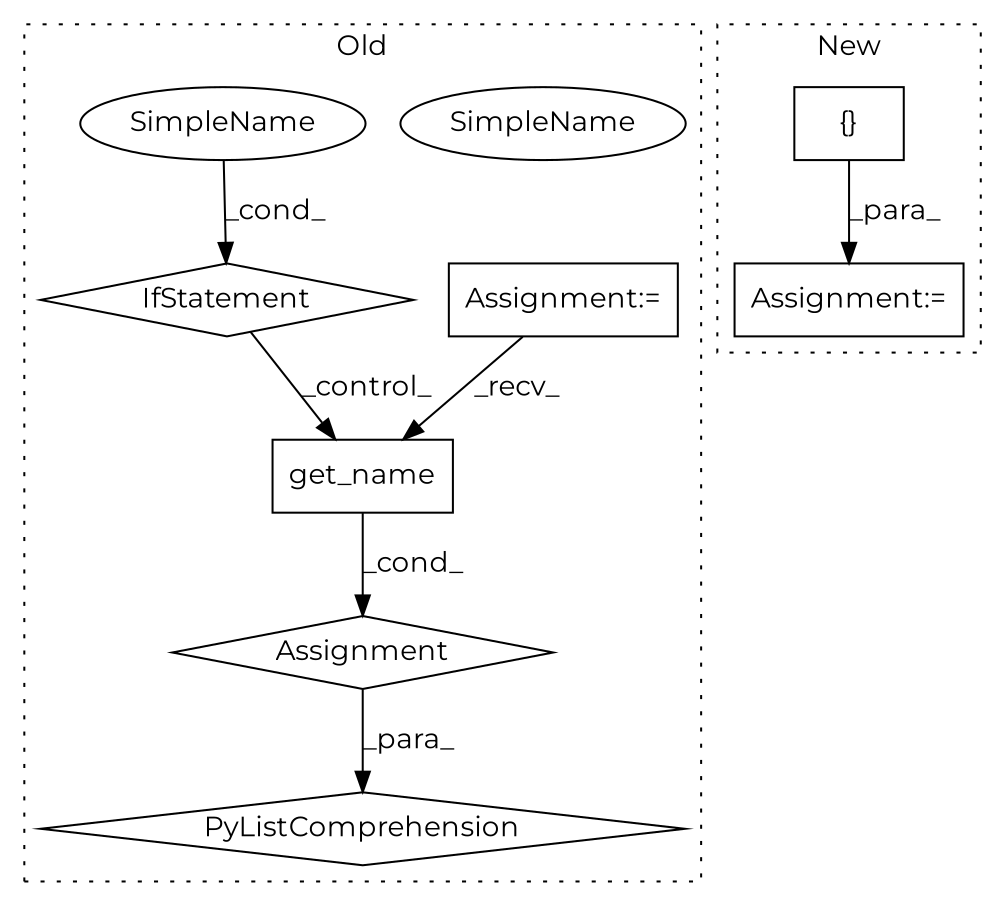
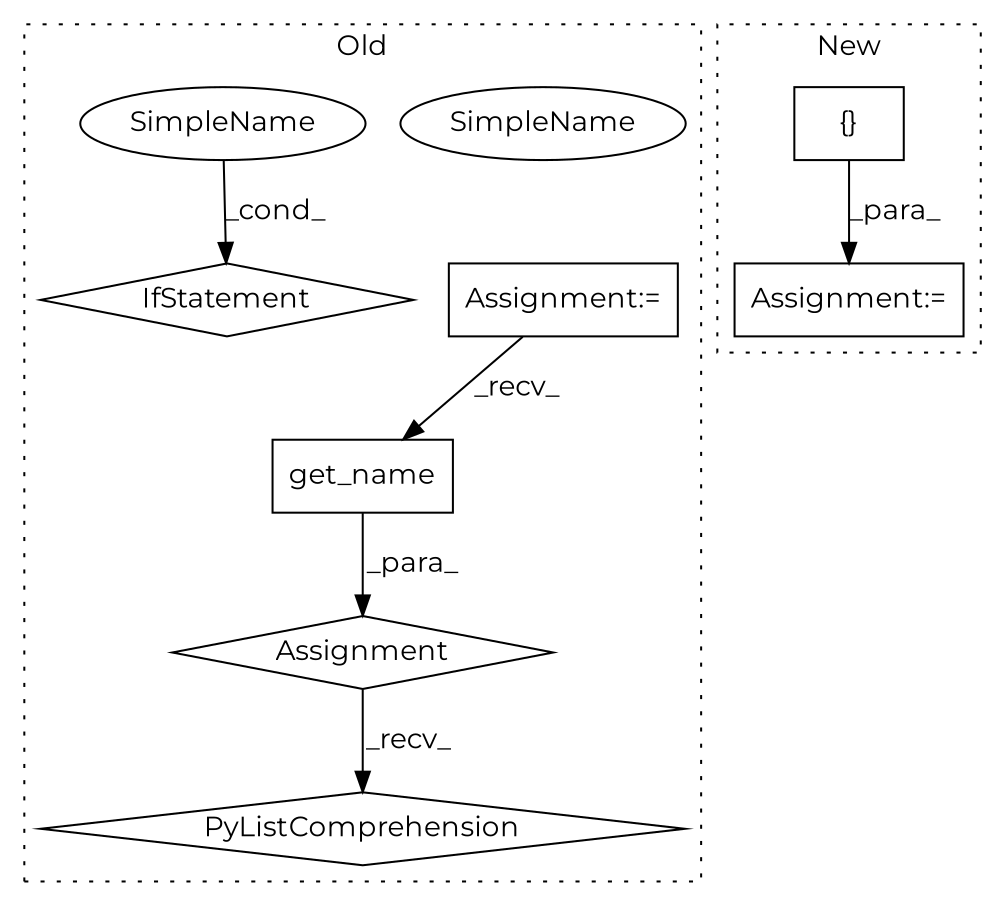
edge "IfStatement" -> "get_name": removed, label "_control_"
edge "get_name" -> "Assignment": label "_cond_" -> "_para_"
edge "Assignment" -> "PyListComprehension": label "_para_" -> "_recv_"
